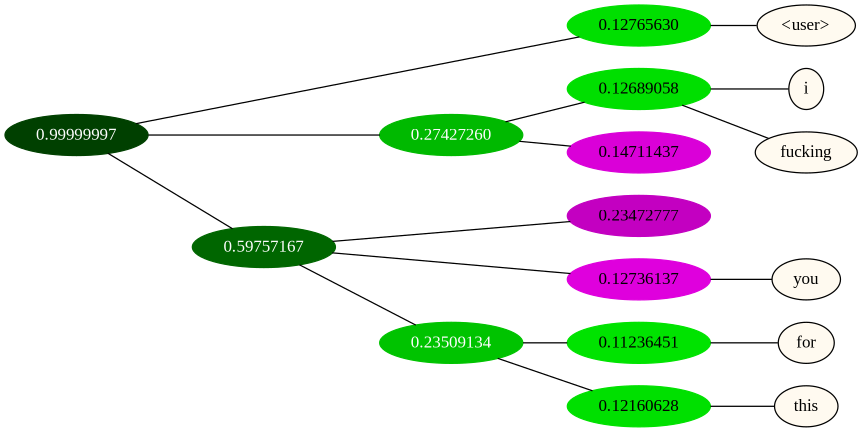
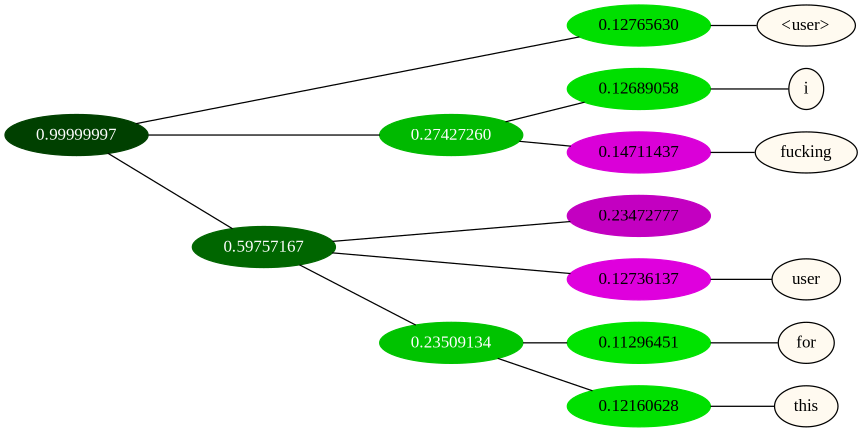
edge "0.12689058" -- "fucking": now "0.14711437" -- "fucking"
node "you": label "you" -> "user"
node "0.11236451": label "0.11236451" -> "0.11296451"
